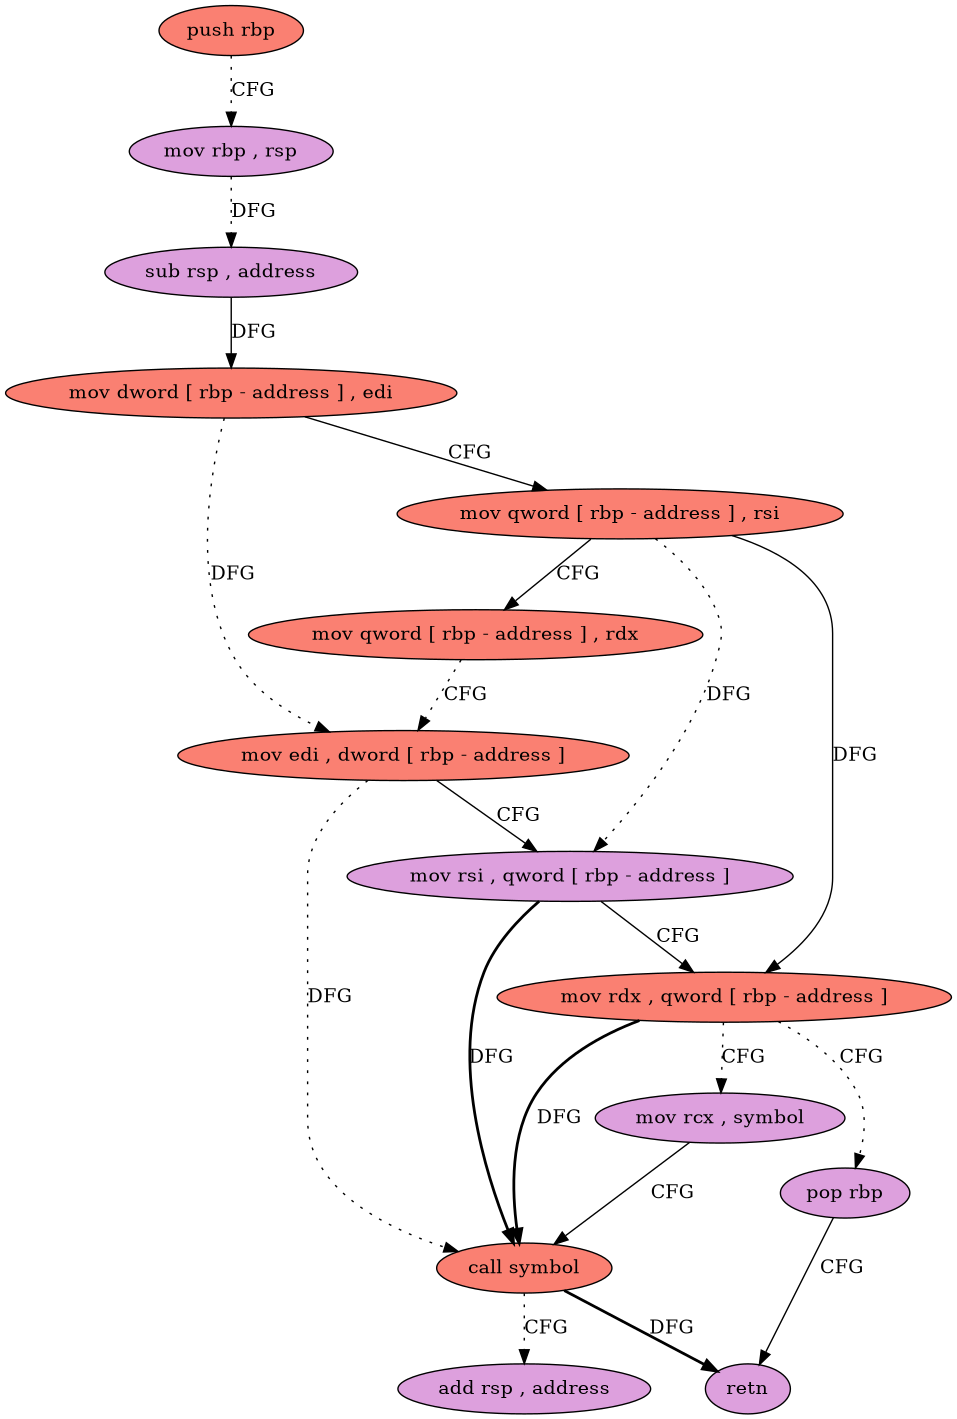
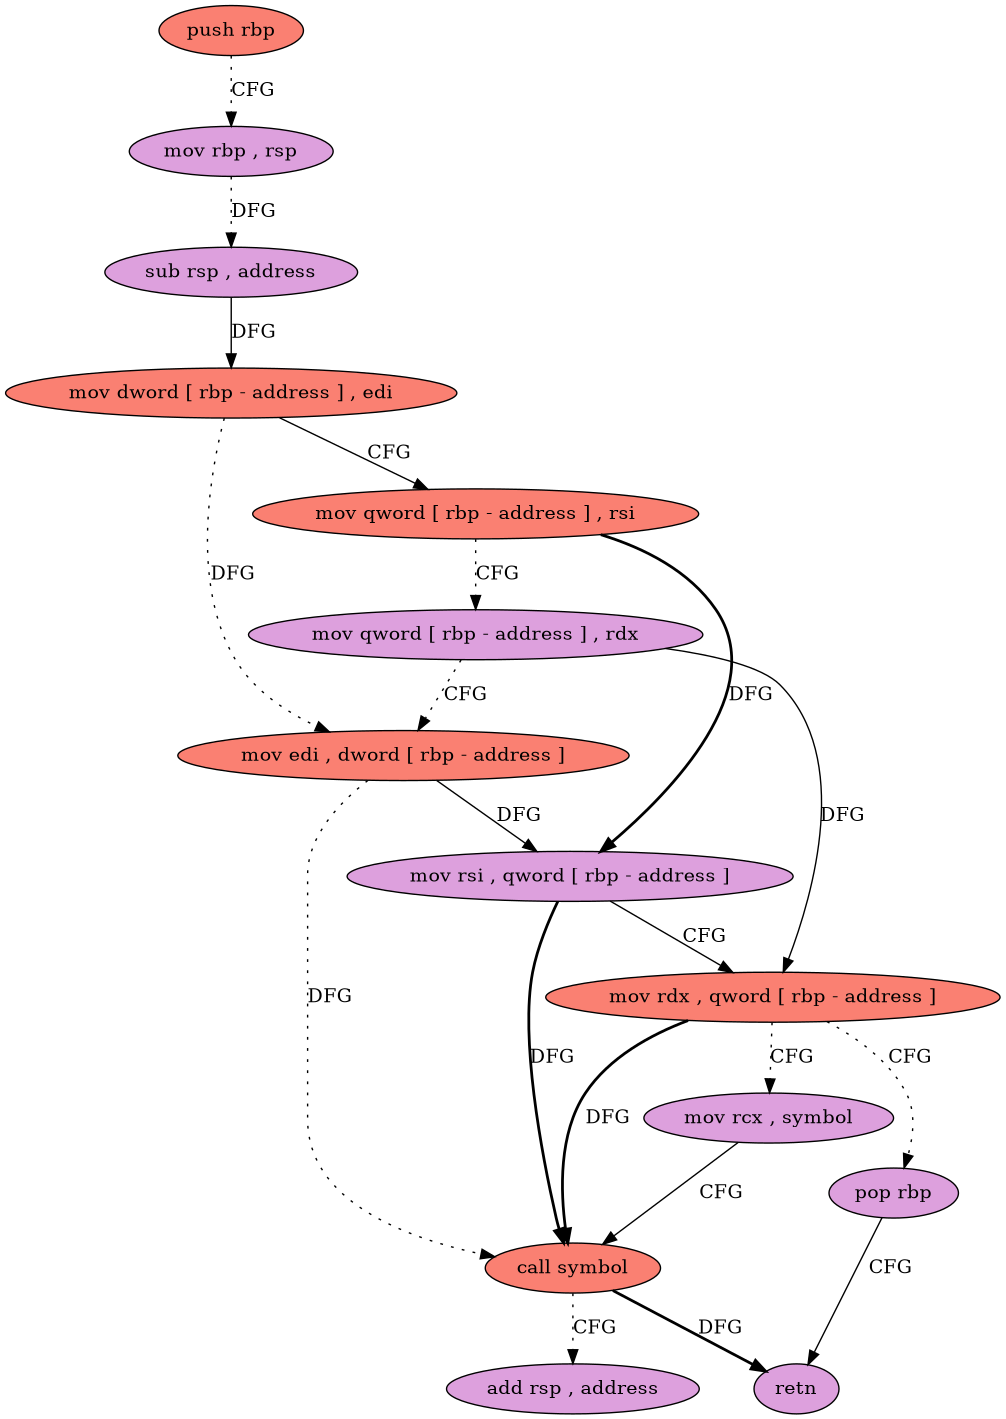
edge "mov qword [ rbp - address ] , rsi" -> "mov qword [ rbp - address ] , rdx": style solid -> dotted
node "mov qword [ rbp - address ] , rdx": fillcolor salmon -> plum
edge "mov qword [ rbp - address ] , rsi" -> "mov rsi , qword [ rbp - address ]": style dotted -> bold
edge "mov qword [ rbp - address ] , rsi" -> "mov rdx , qword [ rbp - address ]": now "mov qword [ rbp - address ] , rdx" -> "mov rdx , qword [ rbp - address ]"
edge "mov edi , dword [ rbp - address ]" -> "mov rsi , qword [ rbp - address ]": label "CFG" -> "DFG"
